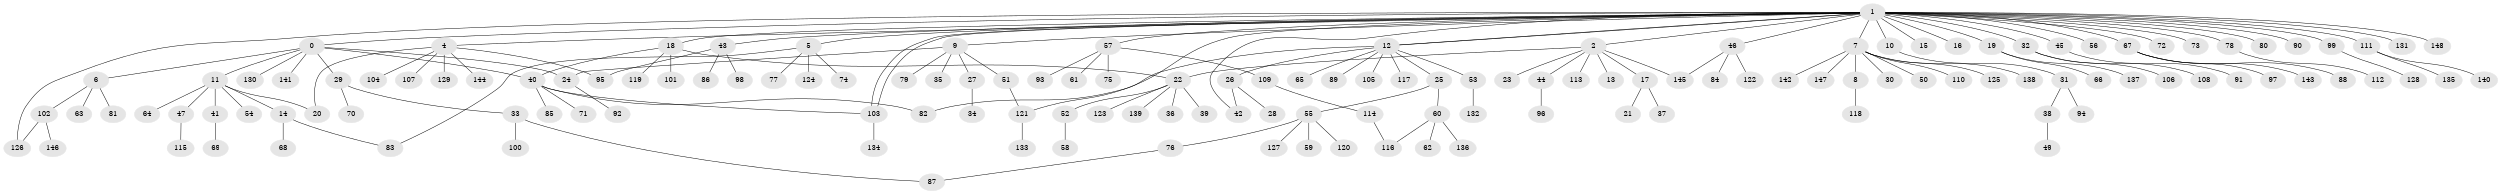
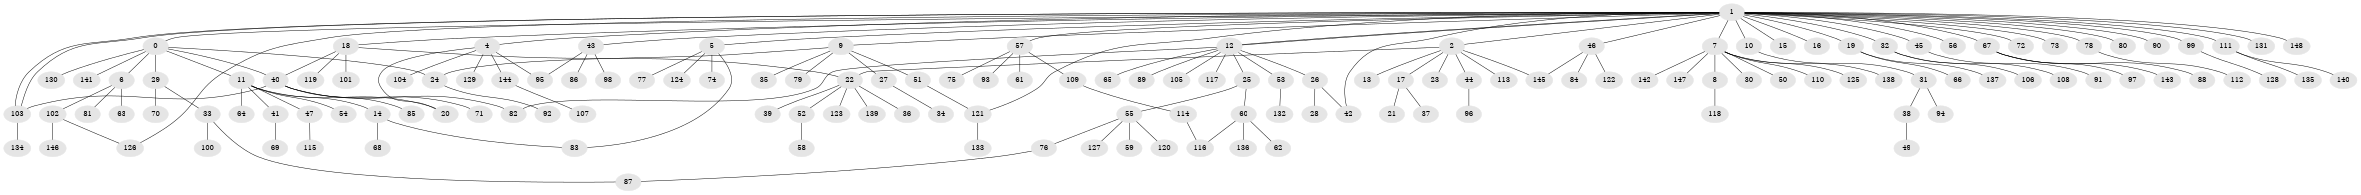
edge "4" -- "107": now "144" -- "107"
